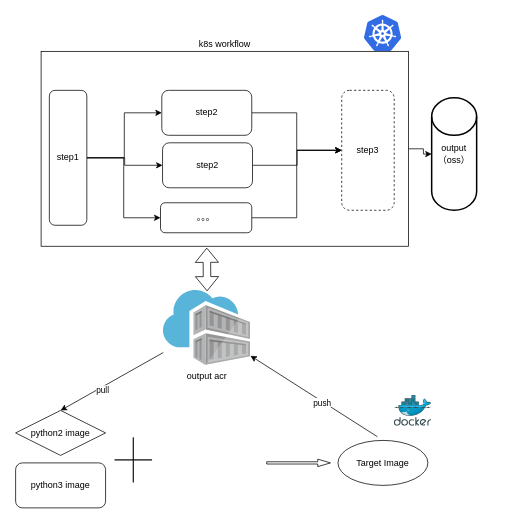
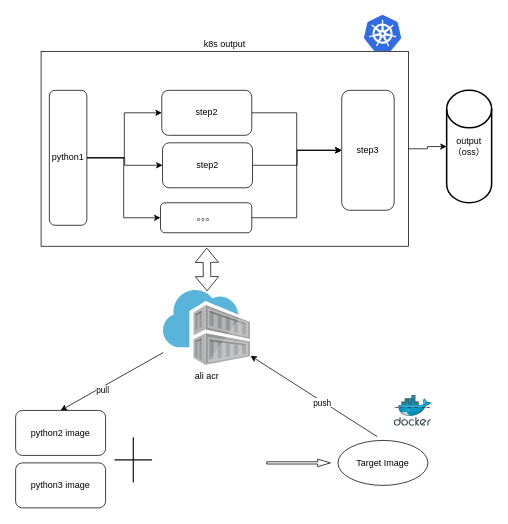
node "k8s workflow": label "k8s workflow" -> "k8s output"
node "step3": style dashed -> solid
node "output（oss）": moved (454, 154) -> (469, 147)
node "step1": label "step1" -> "python1"
node "output acr": label "output acr" -> "ali acr"
node "python2 image": shape diamond -> rounded rectangle
